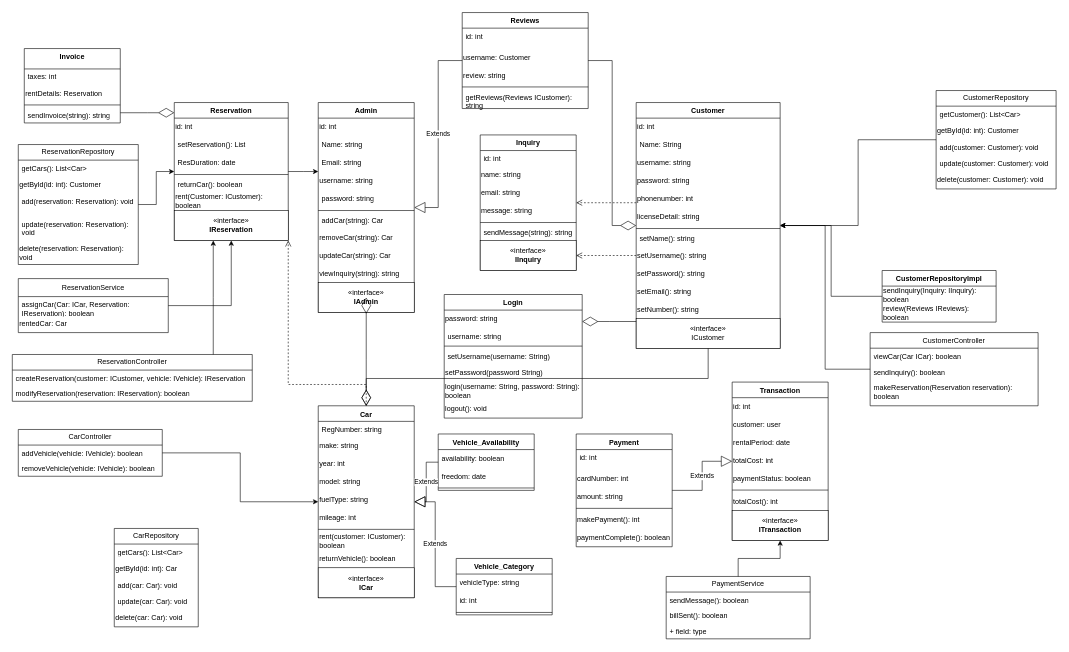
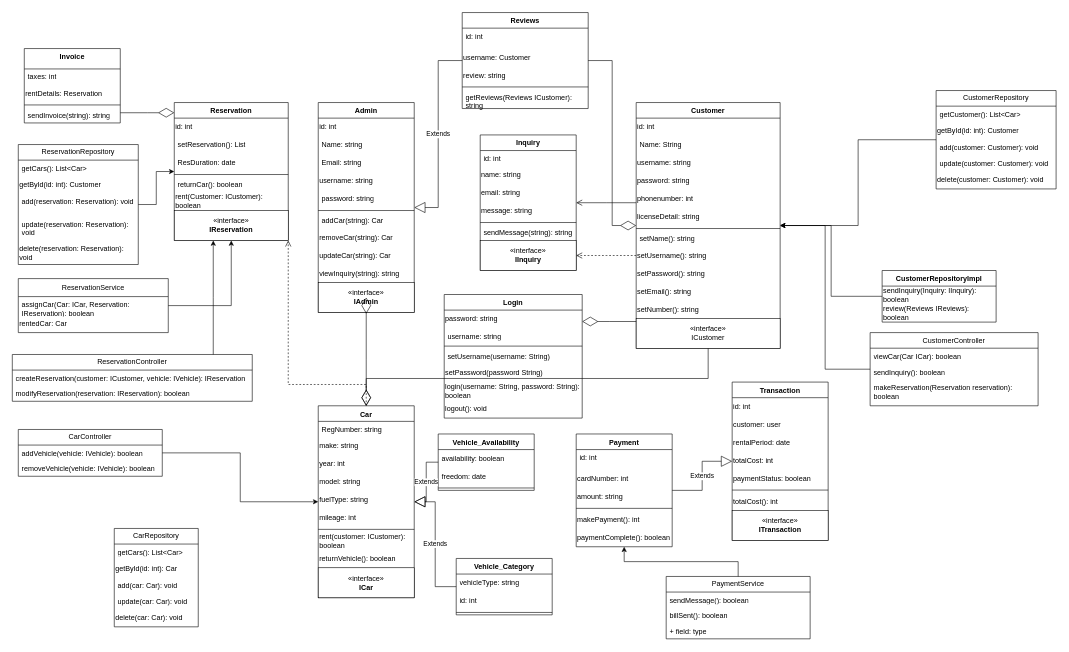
edge "Reservation" -> "Admin": removed
edge "Customer" -> "Inquiry": style dashed -> solid
edge "PaymentService" -> "«interface» ITransaction": now "PaymentService" -> "Payment"
